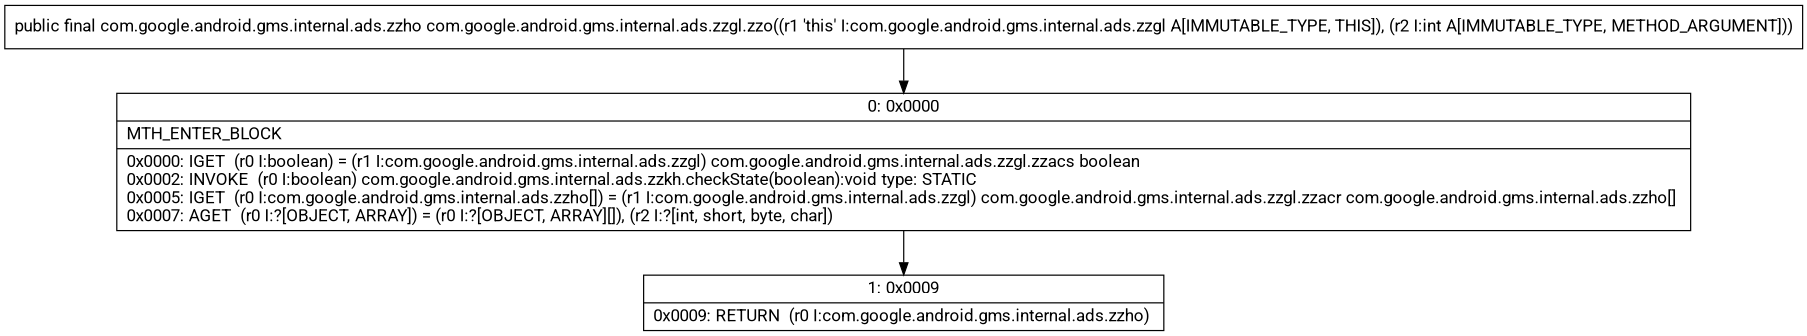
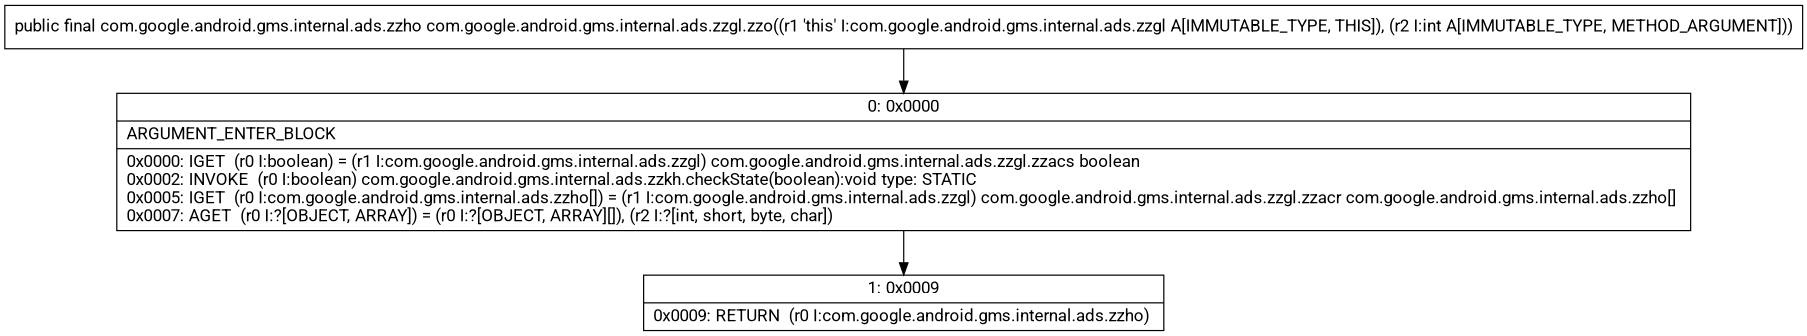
node "0: 0x0000": text "MTH_ENTER_BLOCK" -> "ARGUMENT_ENTER_BLOCK"
